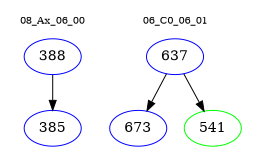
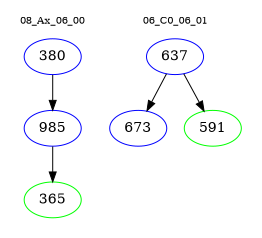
node "388": label "388" -> "380"
node "385": label "385" -> "985"
node "541": label "541" -> "591"
node "365": added
